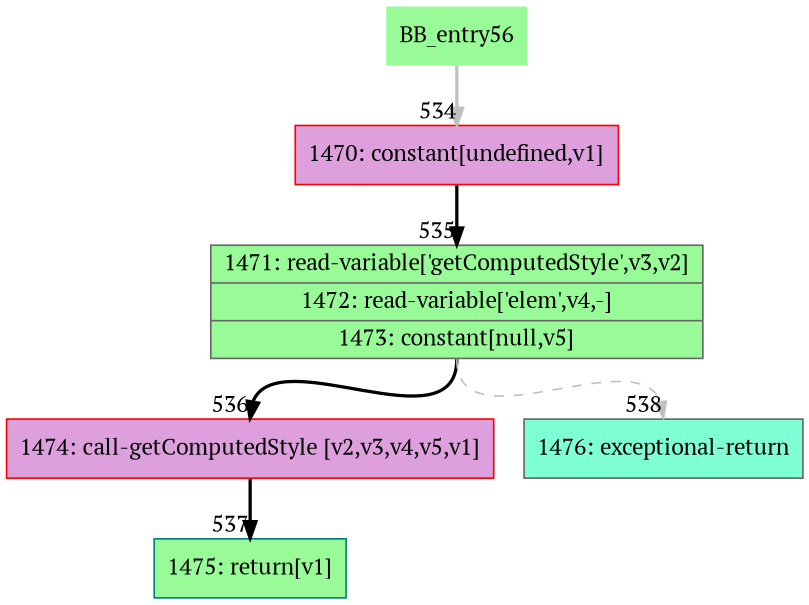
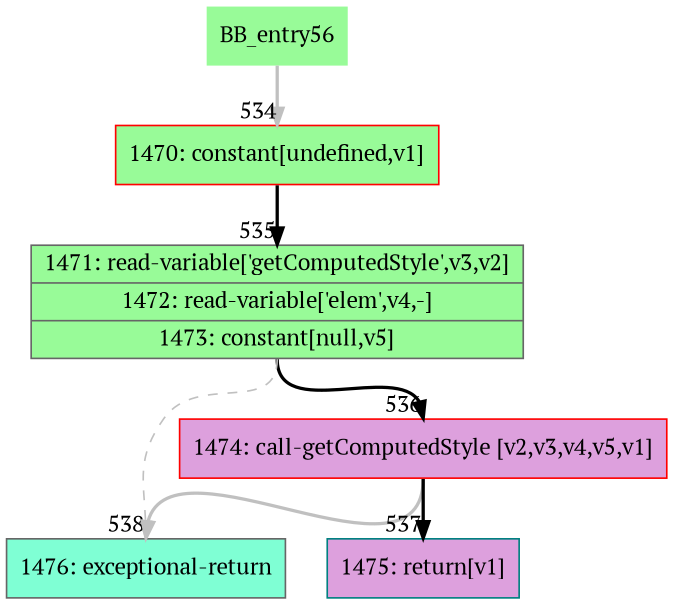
node "1470: constant[undefined,v1]": fillcolor plum -> palegreen
edge "1474: call-getComputedStyle [v2,v3,v4,v5,v1]" -> "1476: exceptional-return": added
node "1475: return[v1]": fillcolor palegreen -> plum
